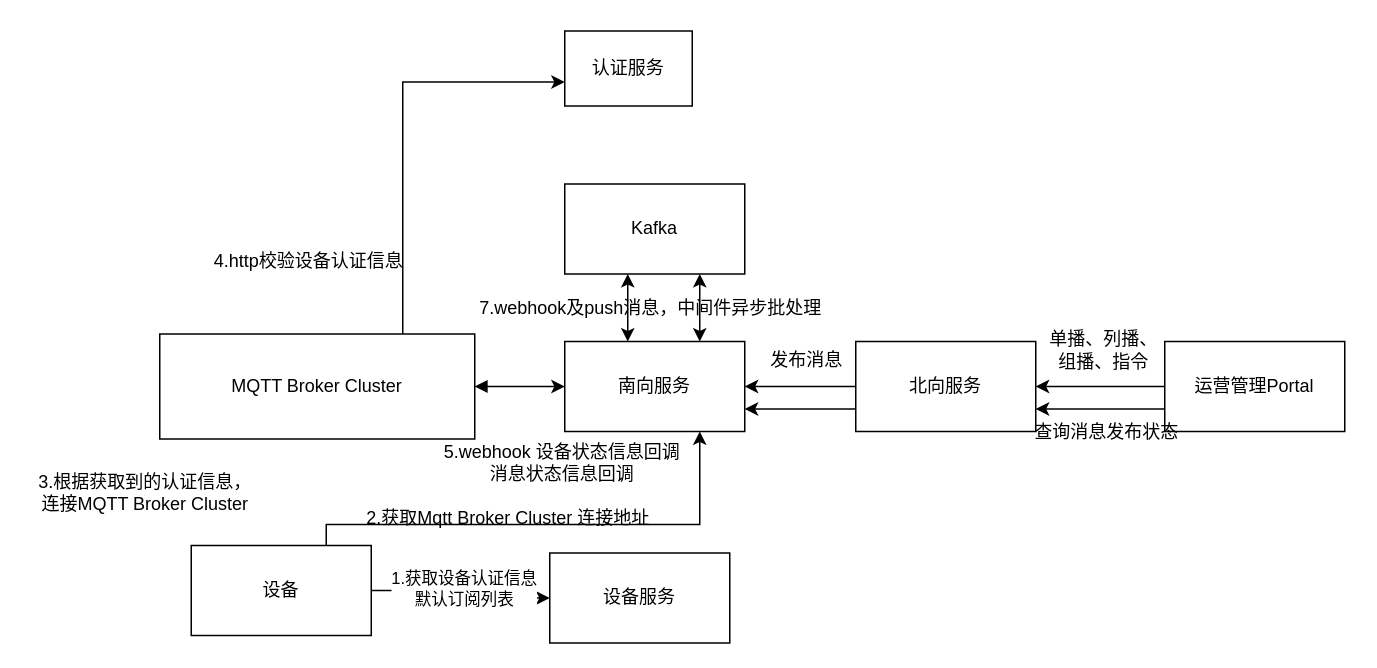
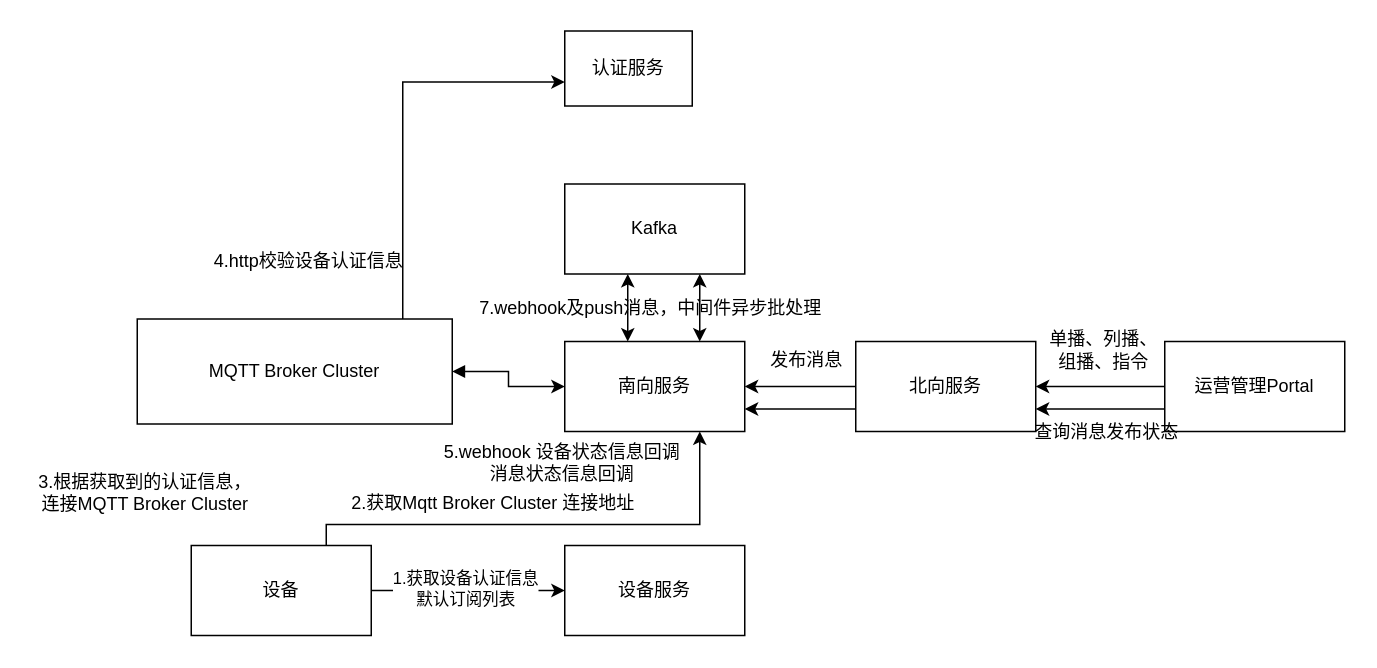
node "MQTT Broker Cluster": moved (317, 386) -> (295, 371)
node "2.获取Mqtt Broker Cluster 连接地址": moved (507, 518) -> (492, 503)
node "设备服务": moved (640, 598) -> (655, 590)
